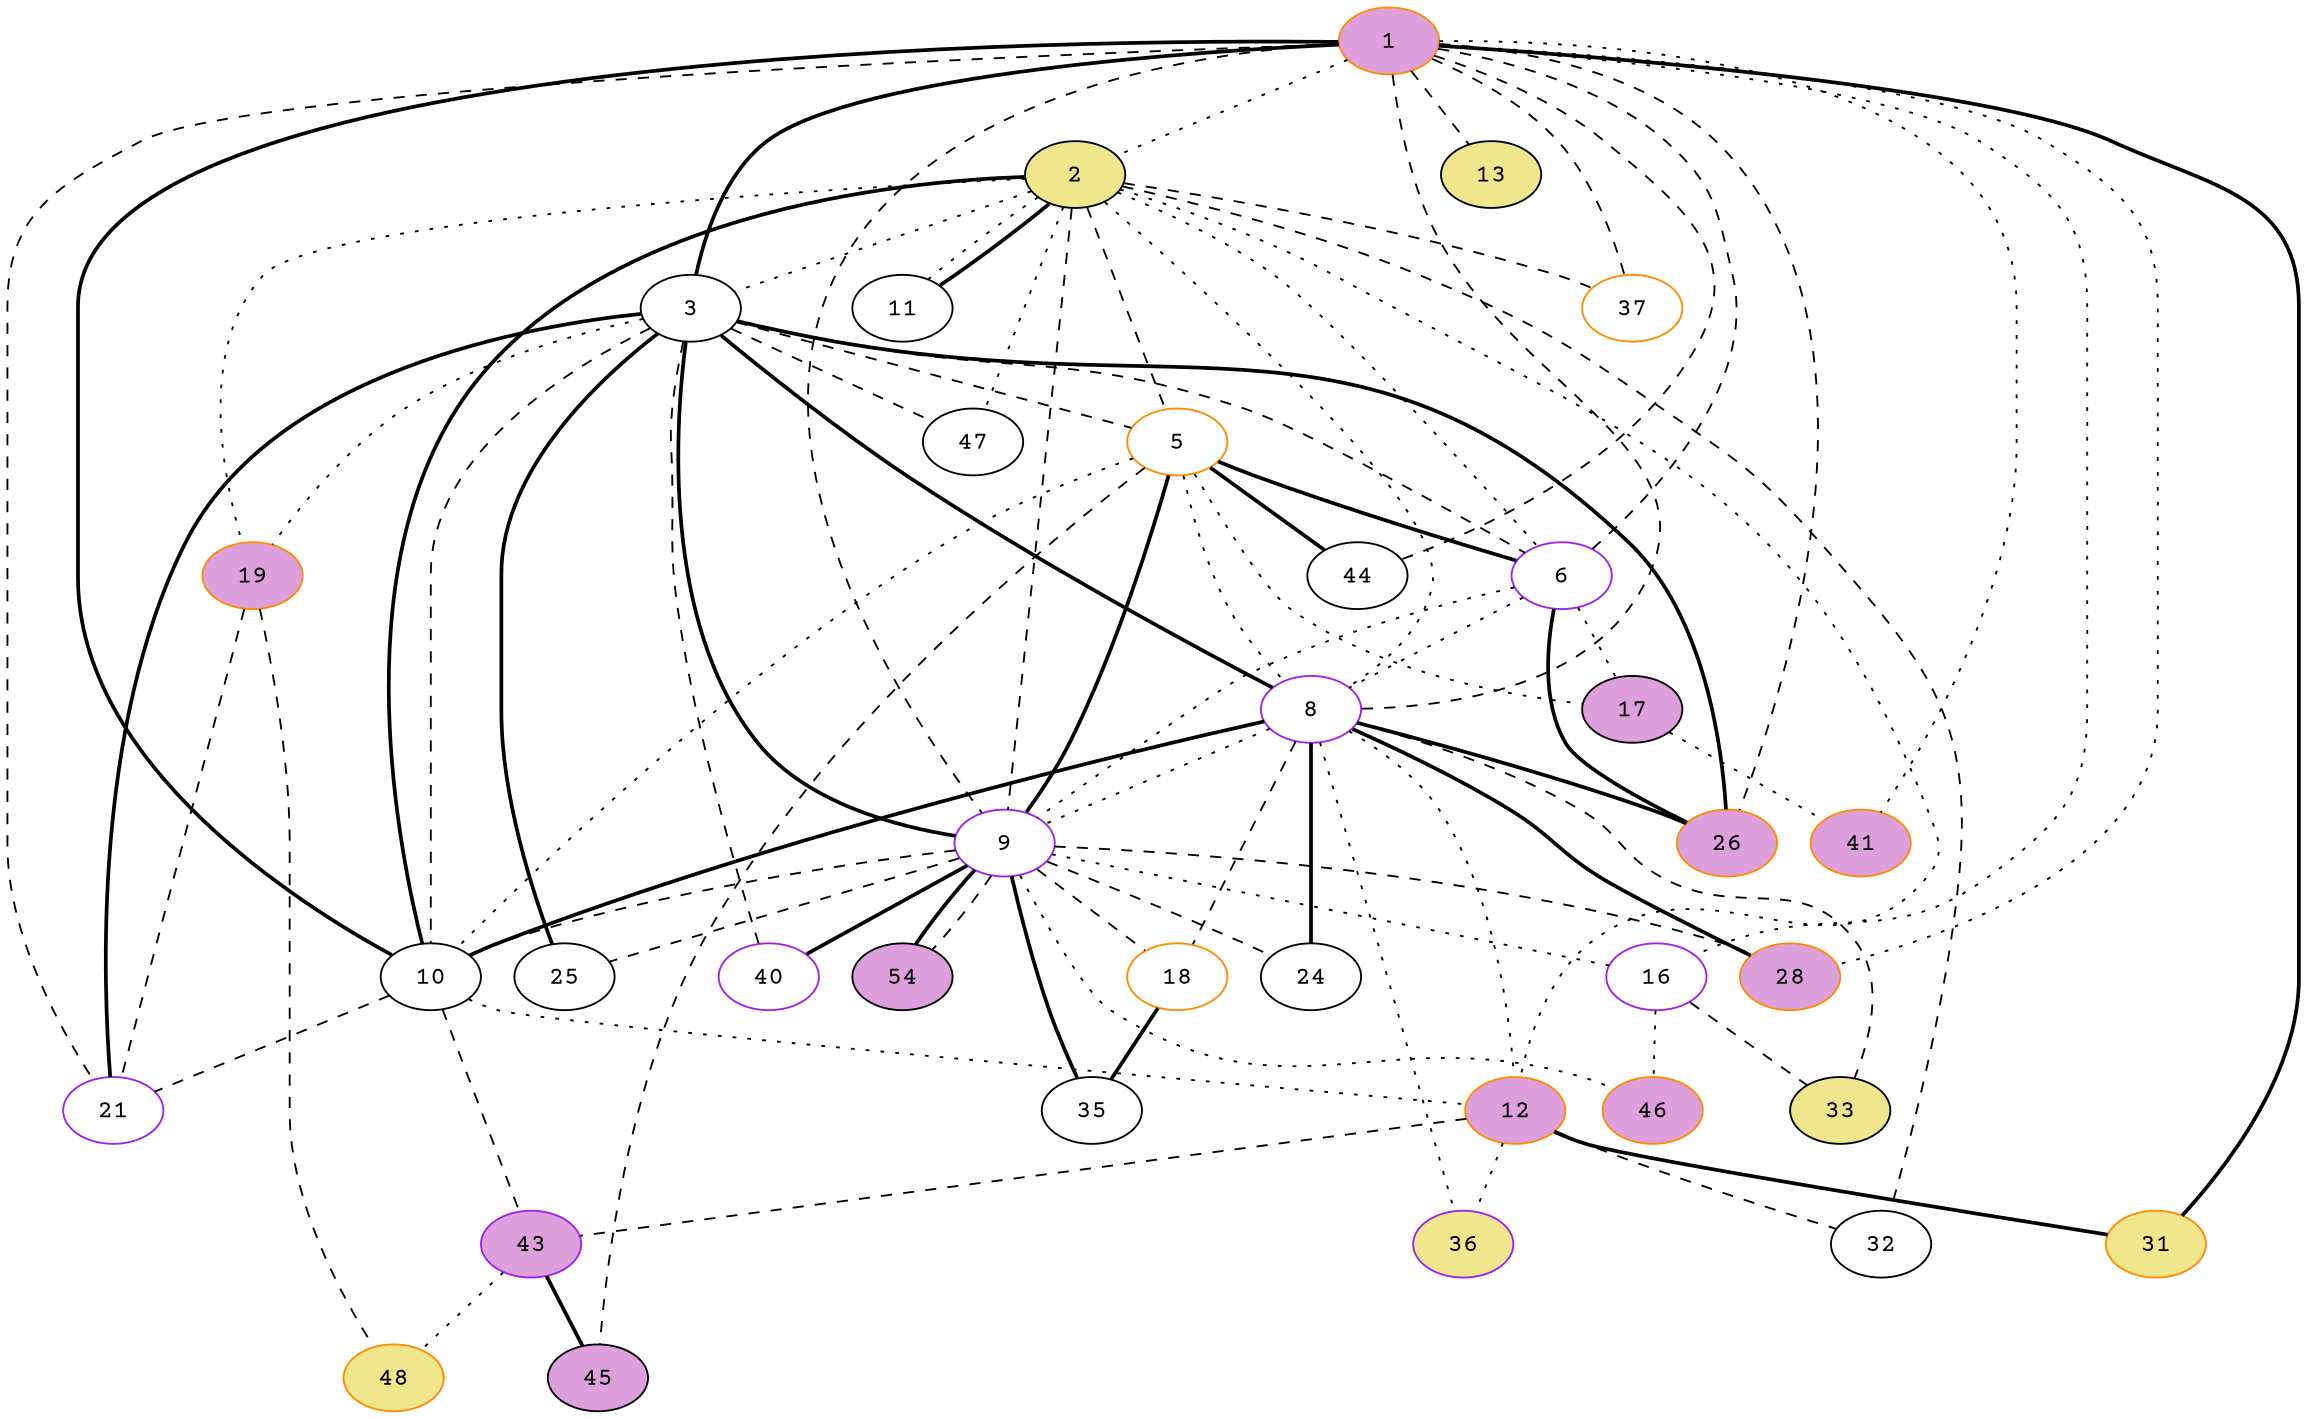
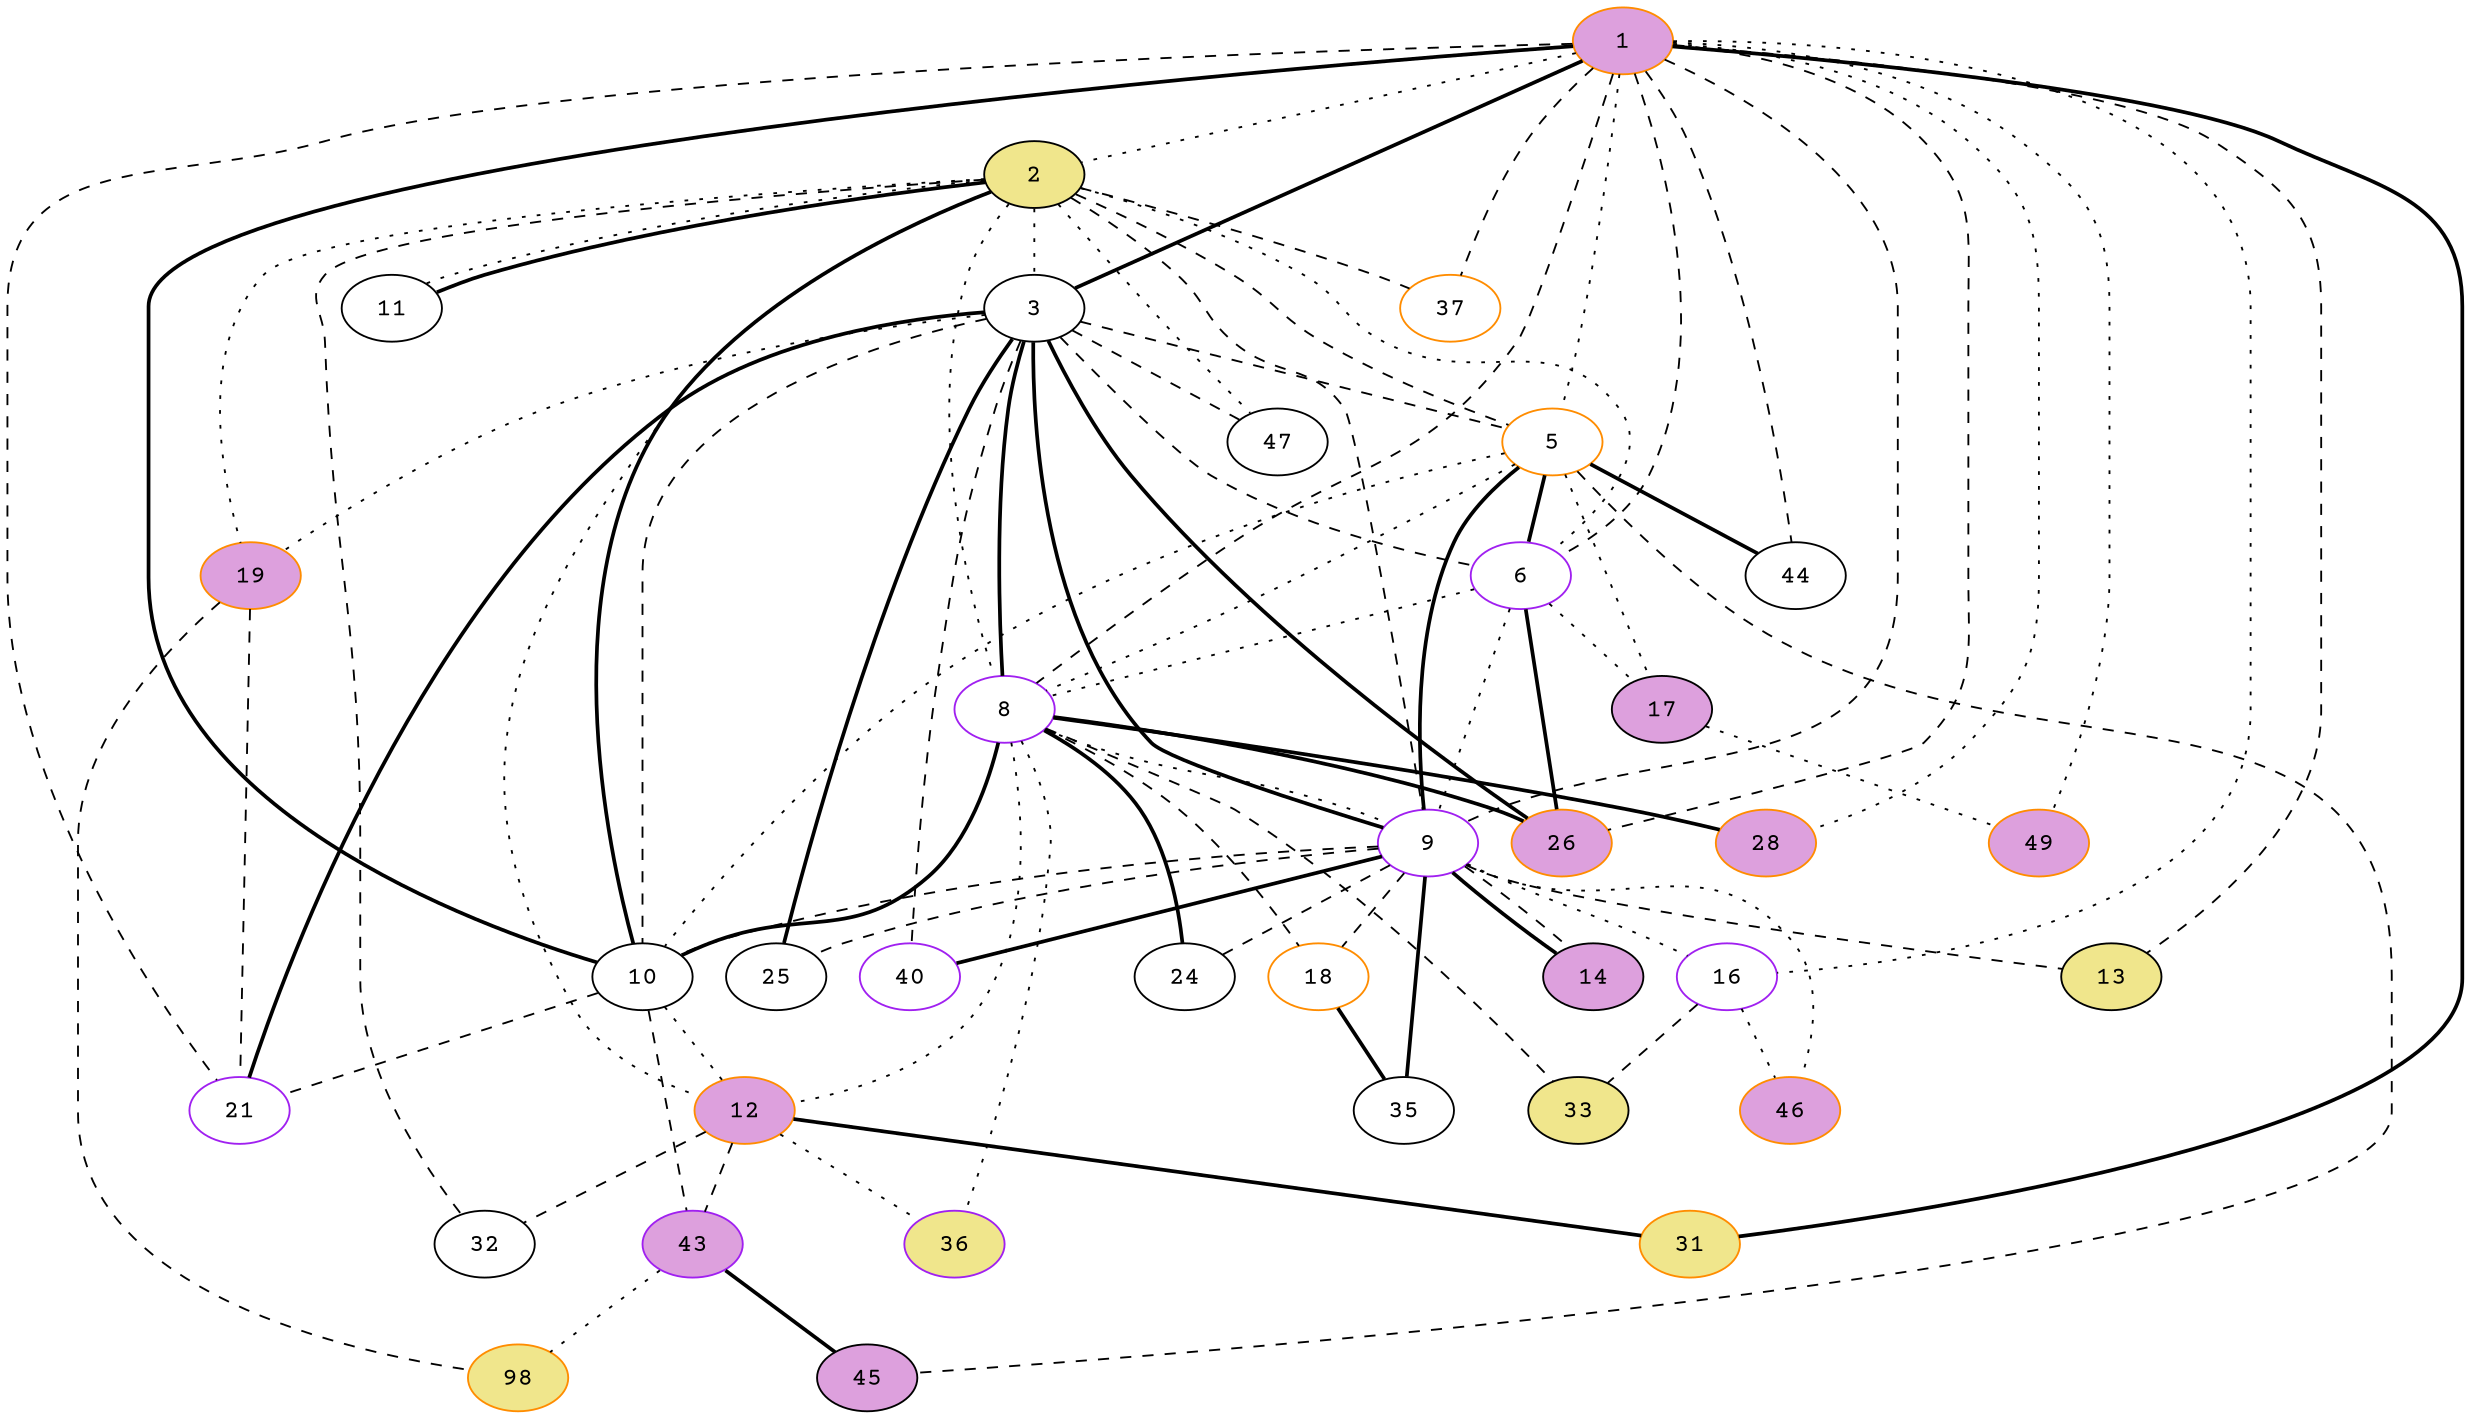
edge "1" -- "5": added
node "41": label "41" -> "49"
edge "9" -- "28": now "9" -- "13"
node "54": label "54" -> "14"
node "48": label "48" -> "98"
